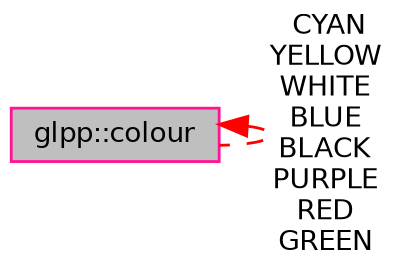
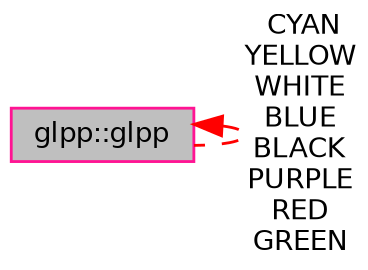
node "glpp::colour": label "glpp::colour" -> "glpp::glpp"
